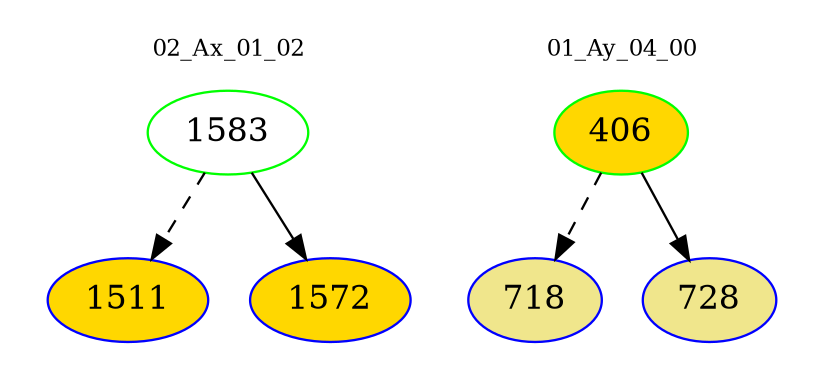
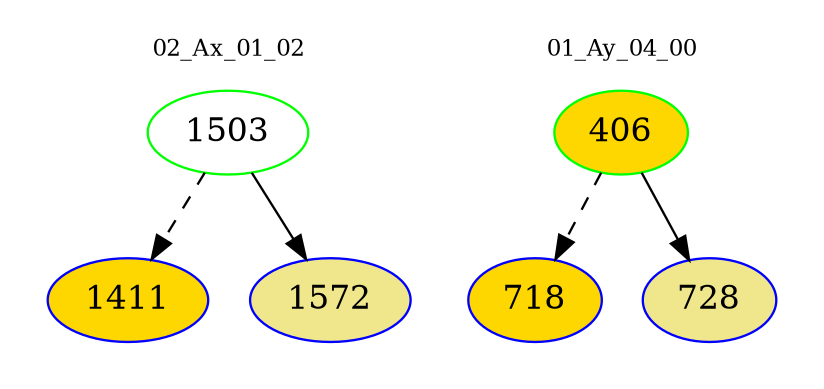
node "1583": label "1583" -> "1503"
node "1511": label "1511" -> "1411"
node "1572": fillcolor gold -> khaki
node "718": fillcolor khaki -> gold
